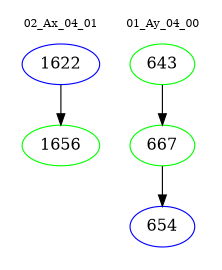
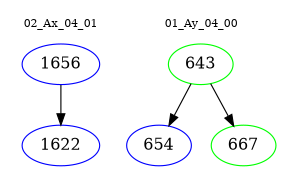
edge "1622" -> "1656": reversed
node "1656": color green -> blue
edge "667" -> "654": now "643" -> "654"
